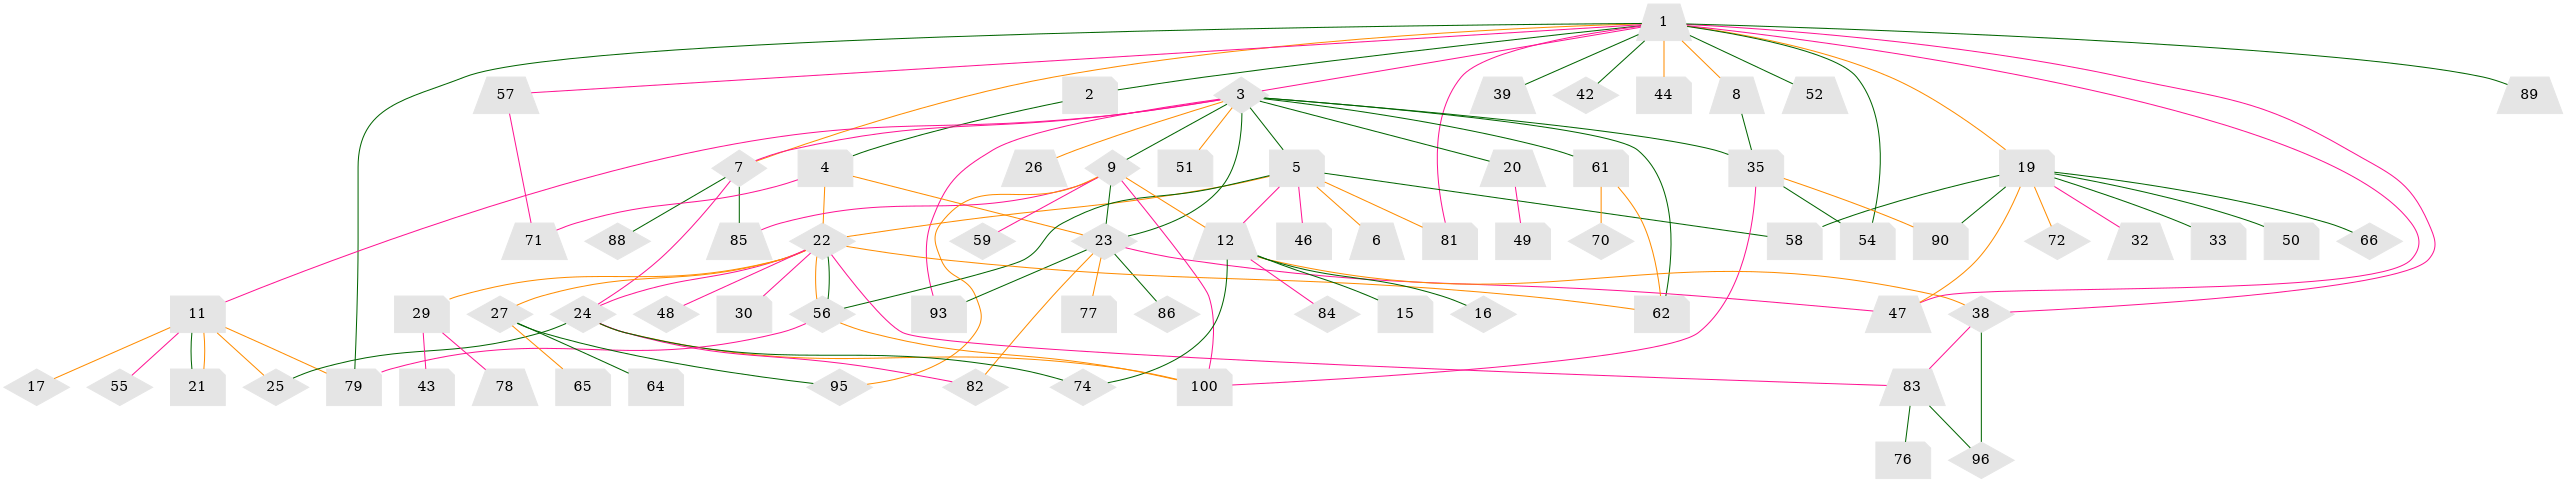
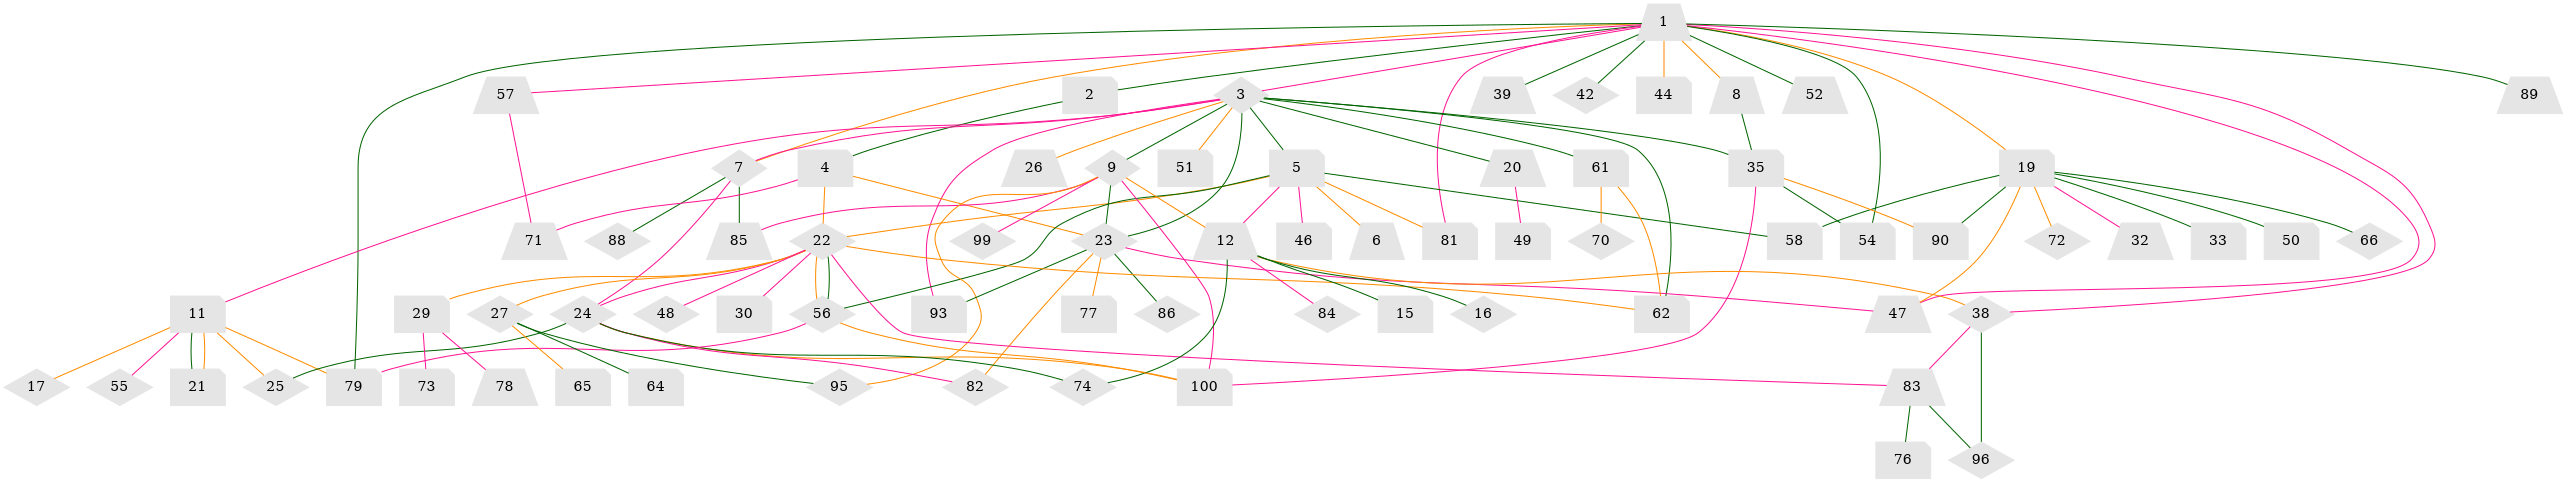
node "59": label "59" -> "99"
node "43": label "43" -> "73"
